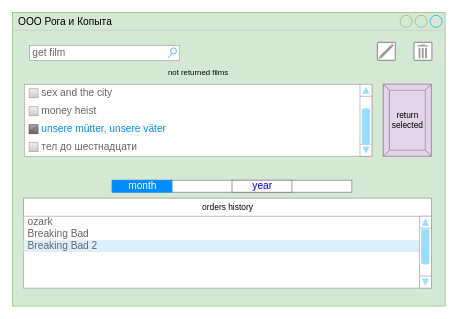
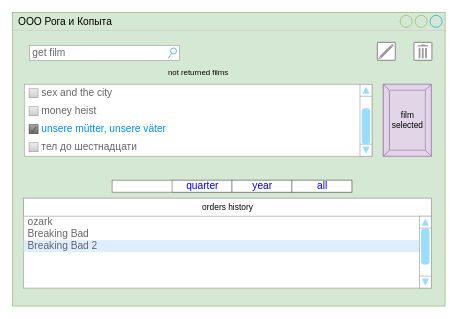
node "return selected": label "return selected" -> "film selected"
node "month": removed
node "quarter": added
node "all": added
